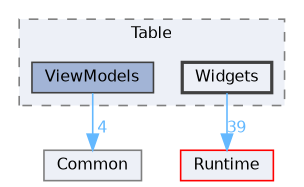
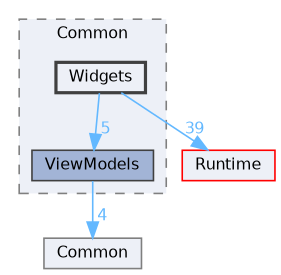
cluster "Table": label "Table" -> "Common"
edge "Widgets" -> "ViewModels": added
